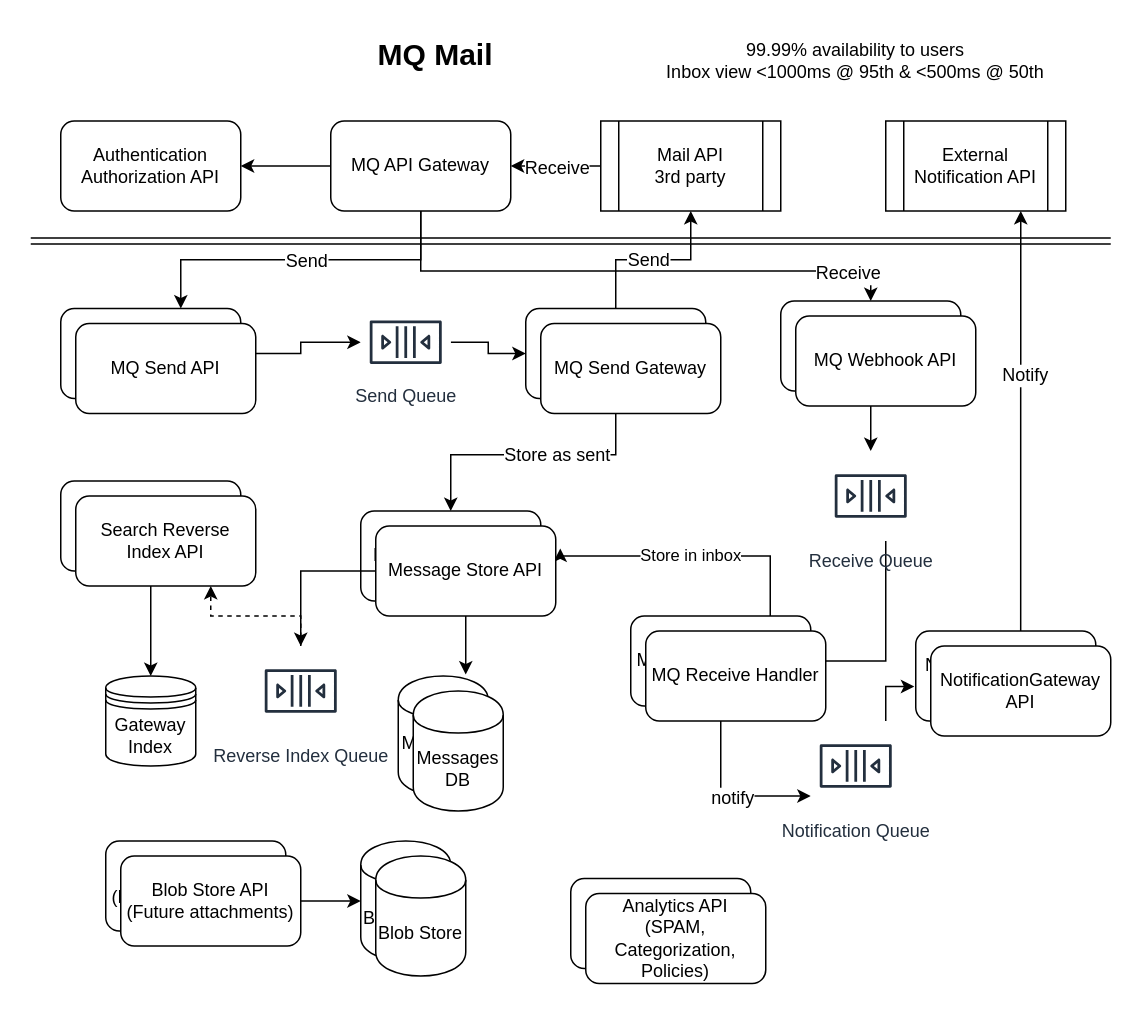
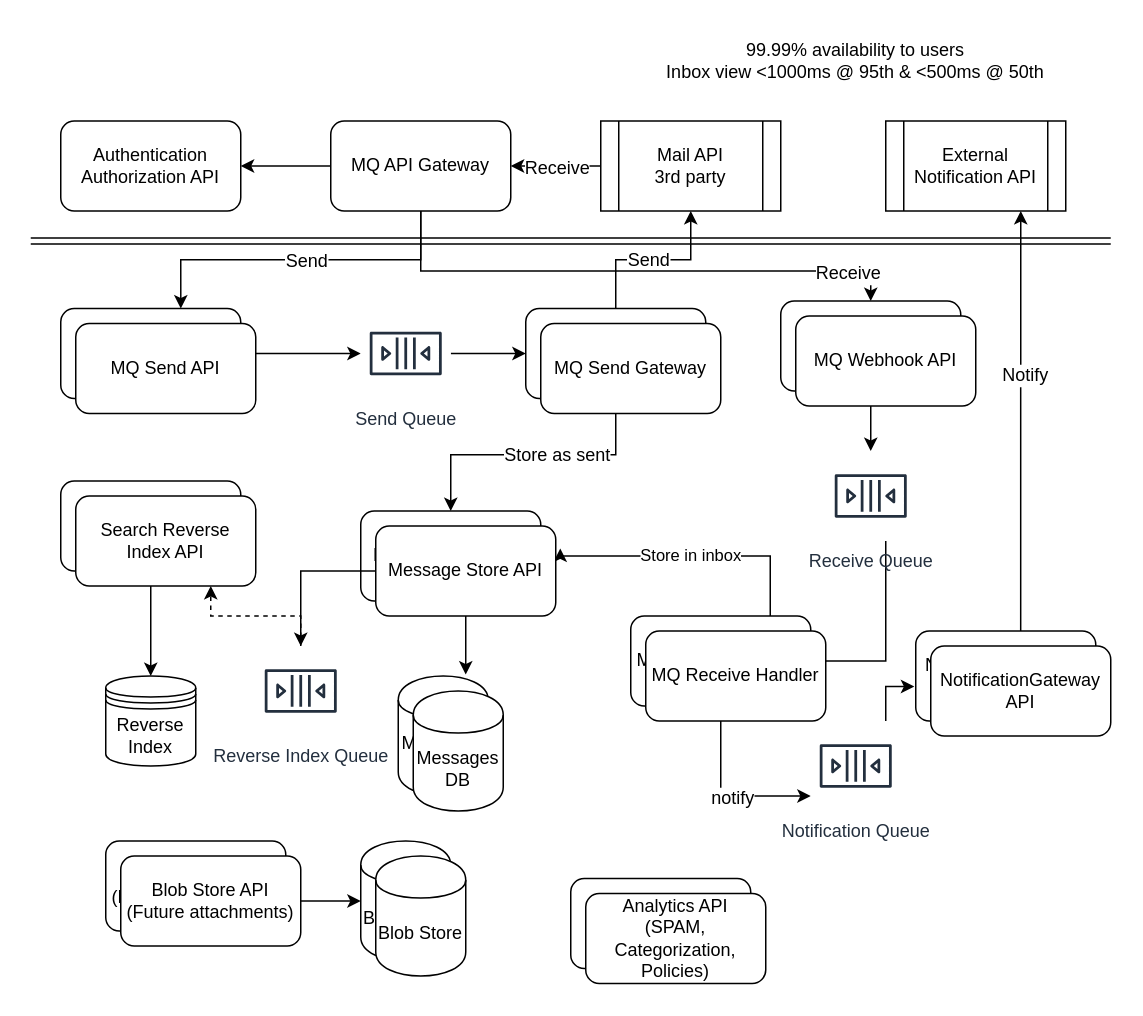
node "MQ Mail": removed
node "Send Queue": size 90x68 -> 90x90
node "Gateway Index": label "Gateway Index" -> "Reverse Index"
